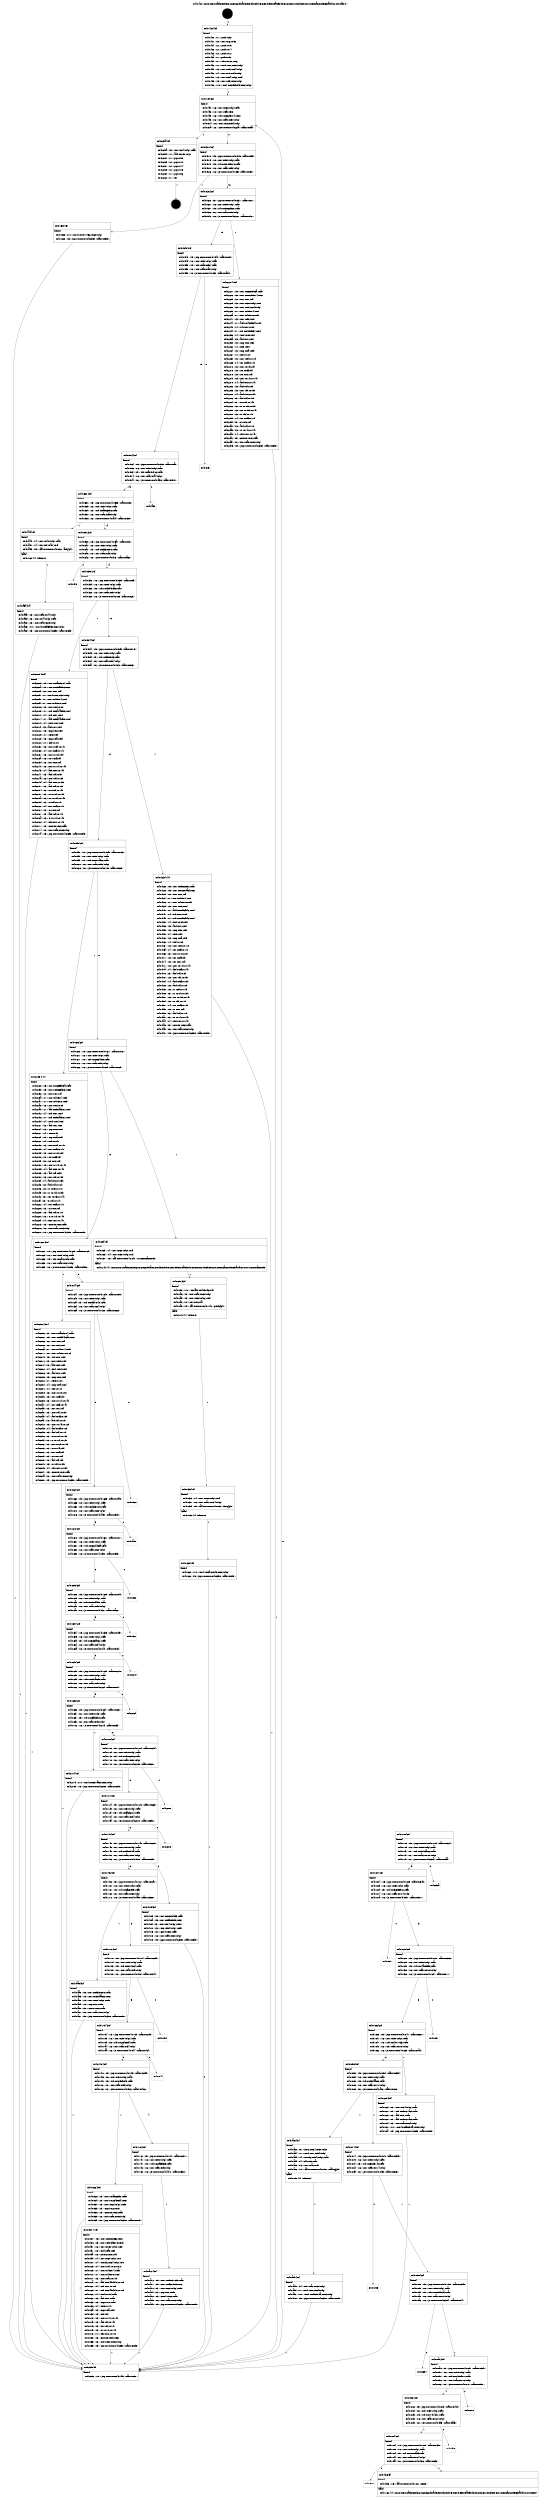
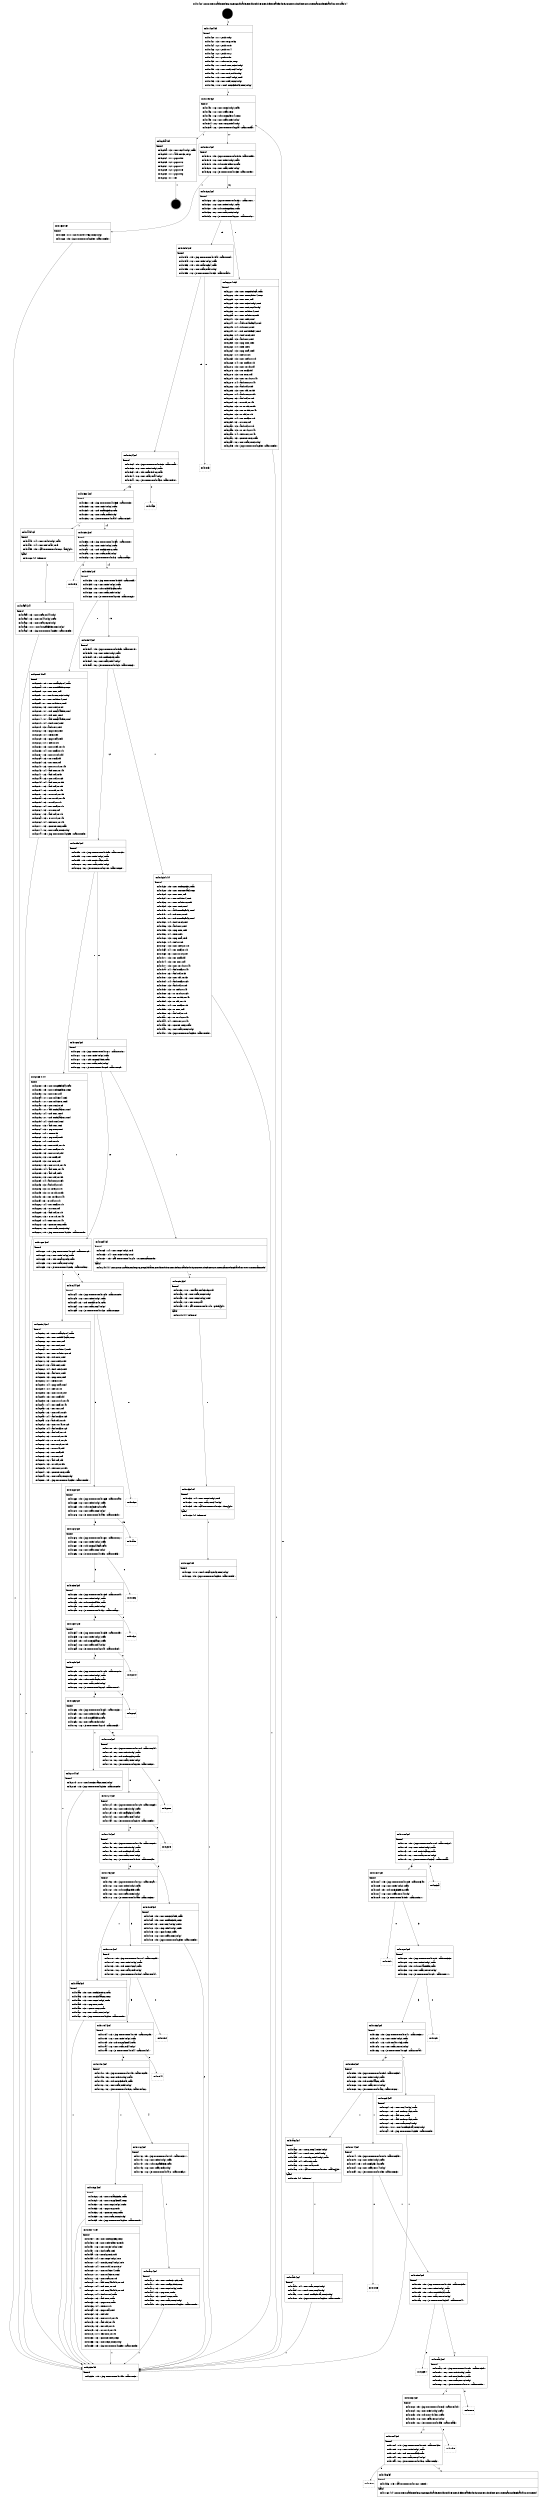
edge "0x401660 [28]" -> "0x401a90": label " 0" -> " 15"
